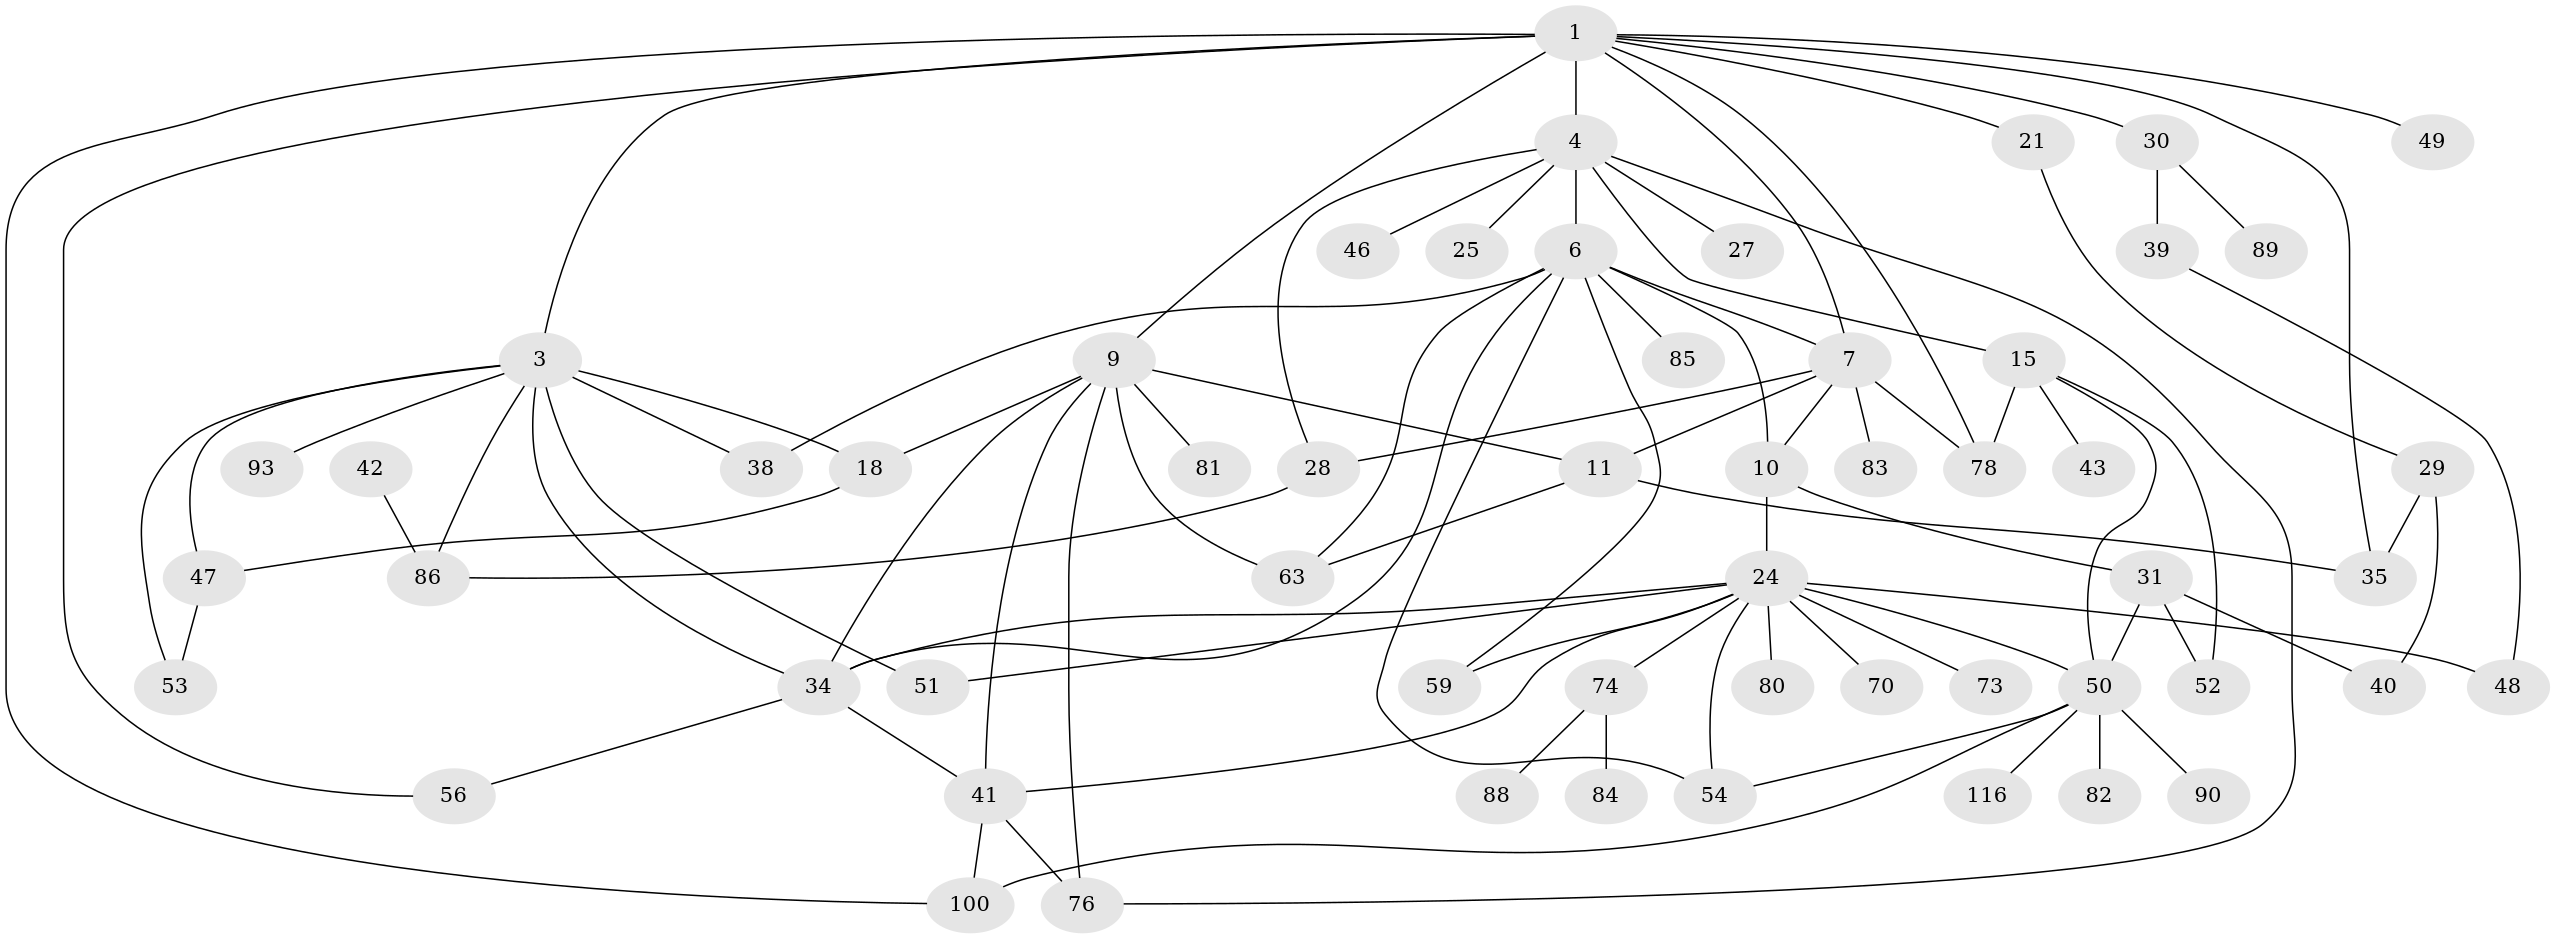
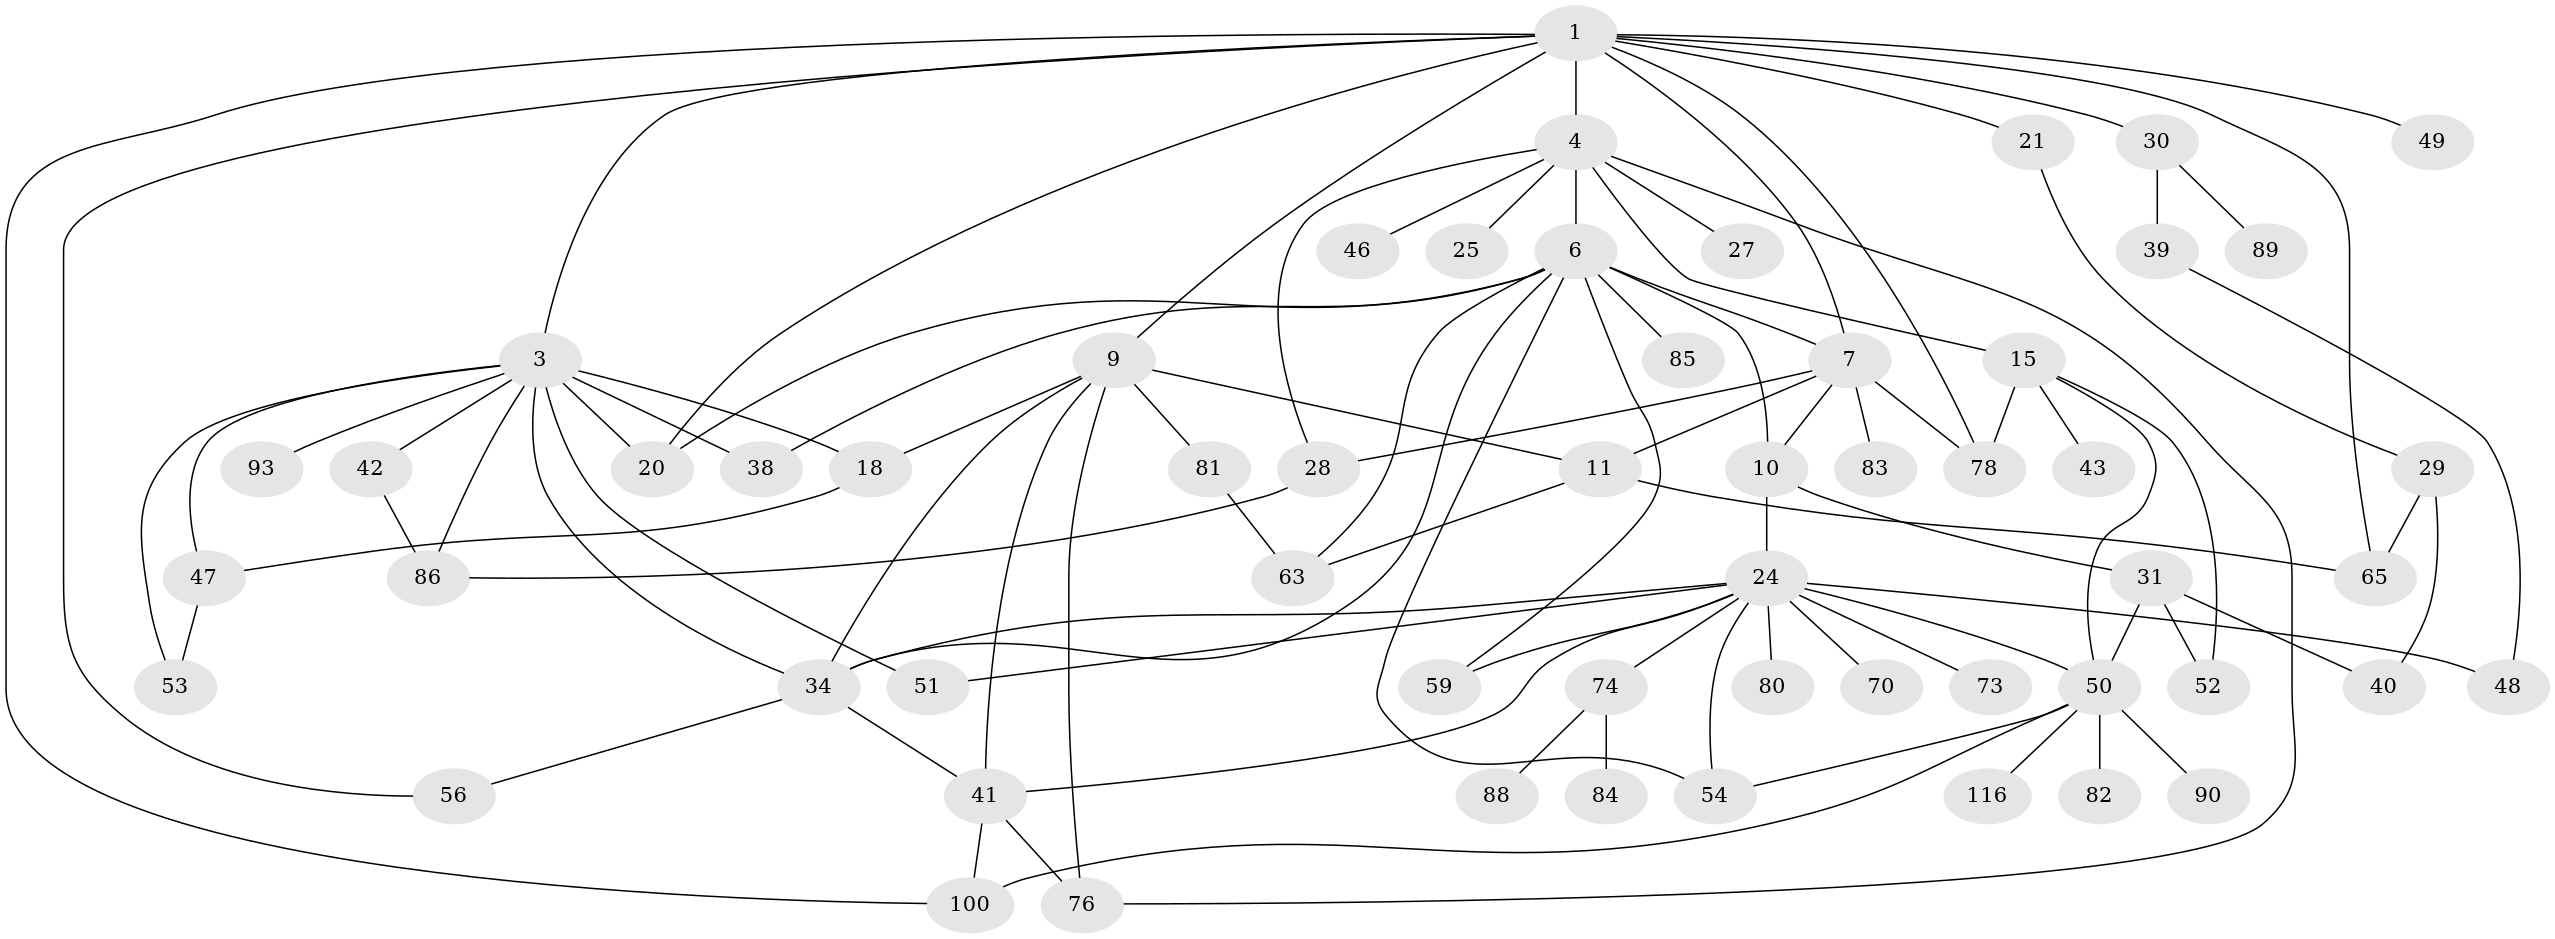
edge "3" -- "42": added
node "20": added
edge "9" -- "63": now "81" -- "63"
node "35": label "35" -> "65"
